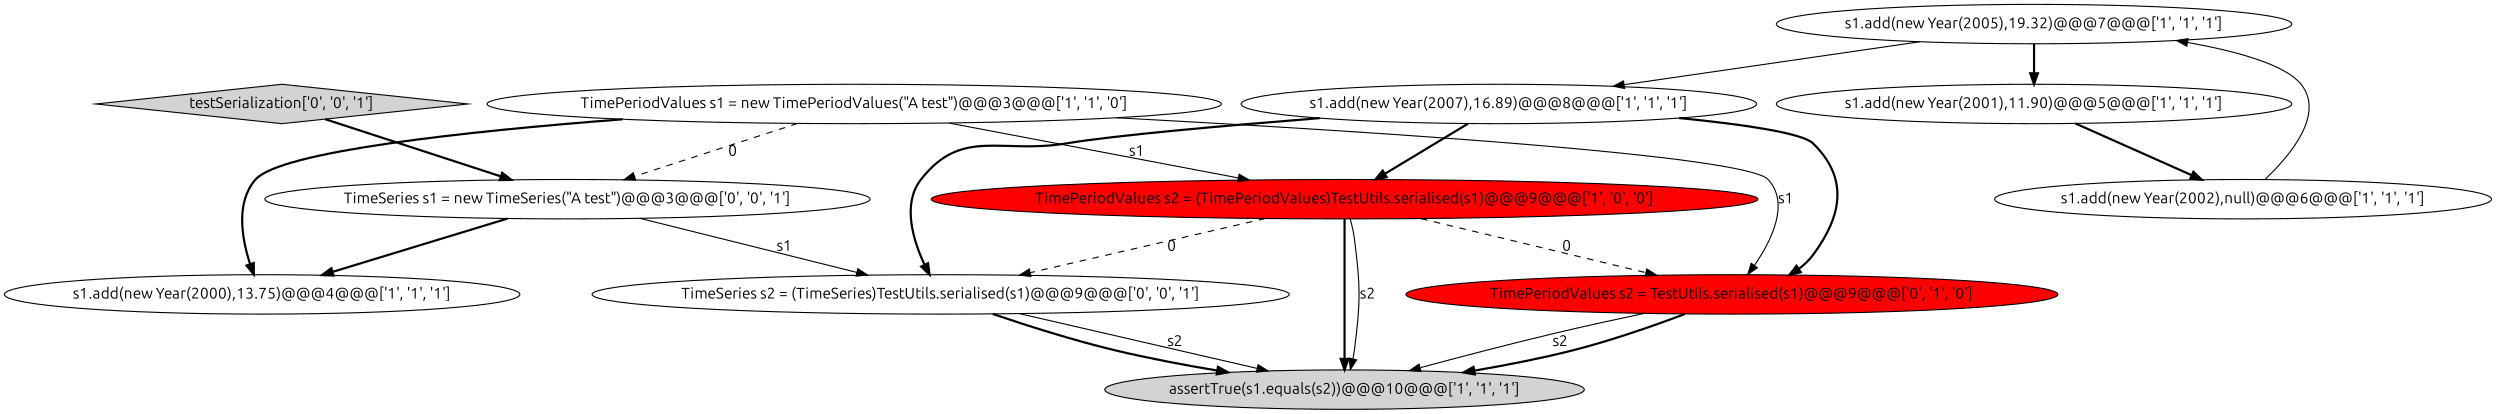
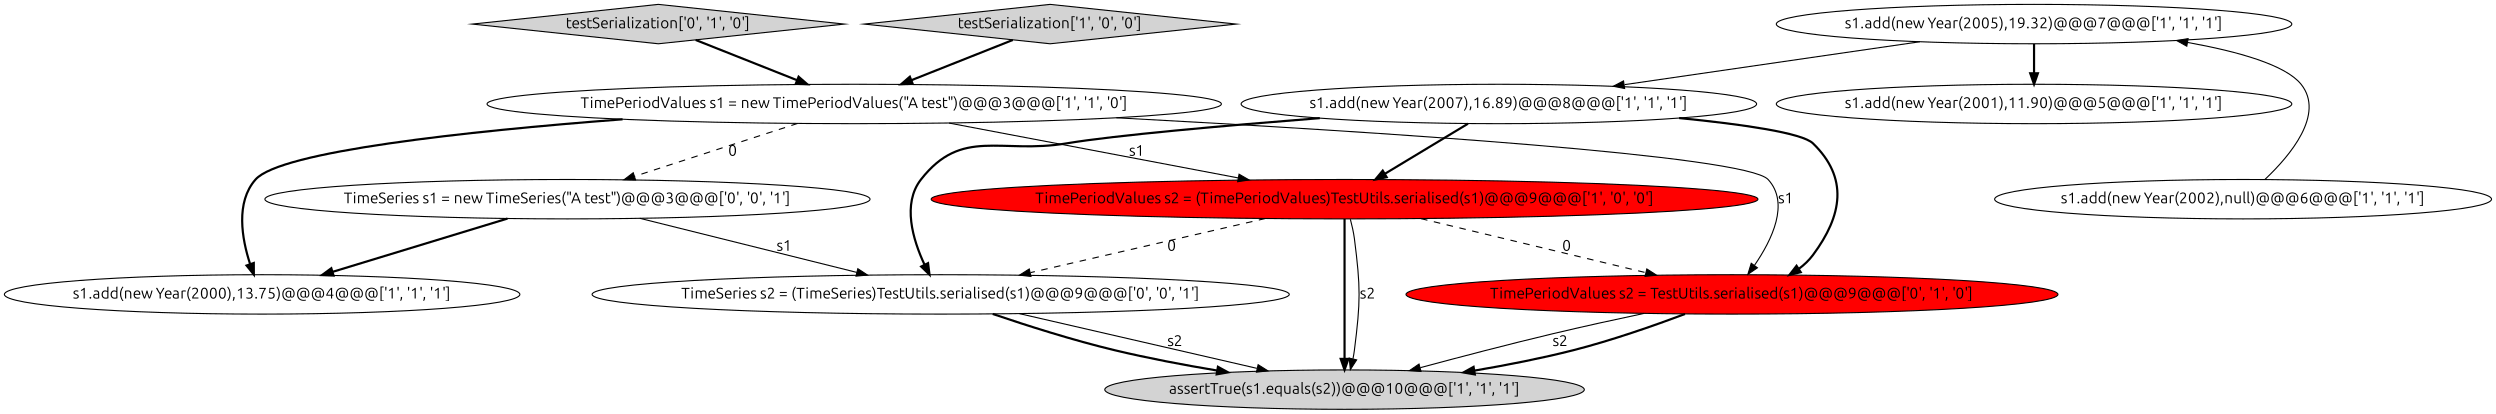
node "testSerialization['0', '1', '0']": added
node "testSerialization['1', '0', '0']": added
node "testSerialization['0', '0', '1']": removed
edge "s1.add(new Year(2001),11.90)@@@5@@@['1', '1', '1']" -> "s1.add(new Year(2002),null)@@@6@@@['1', '1', '1']": removed
